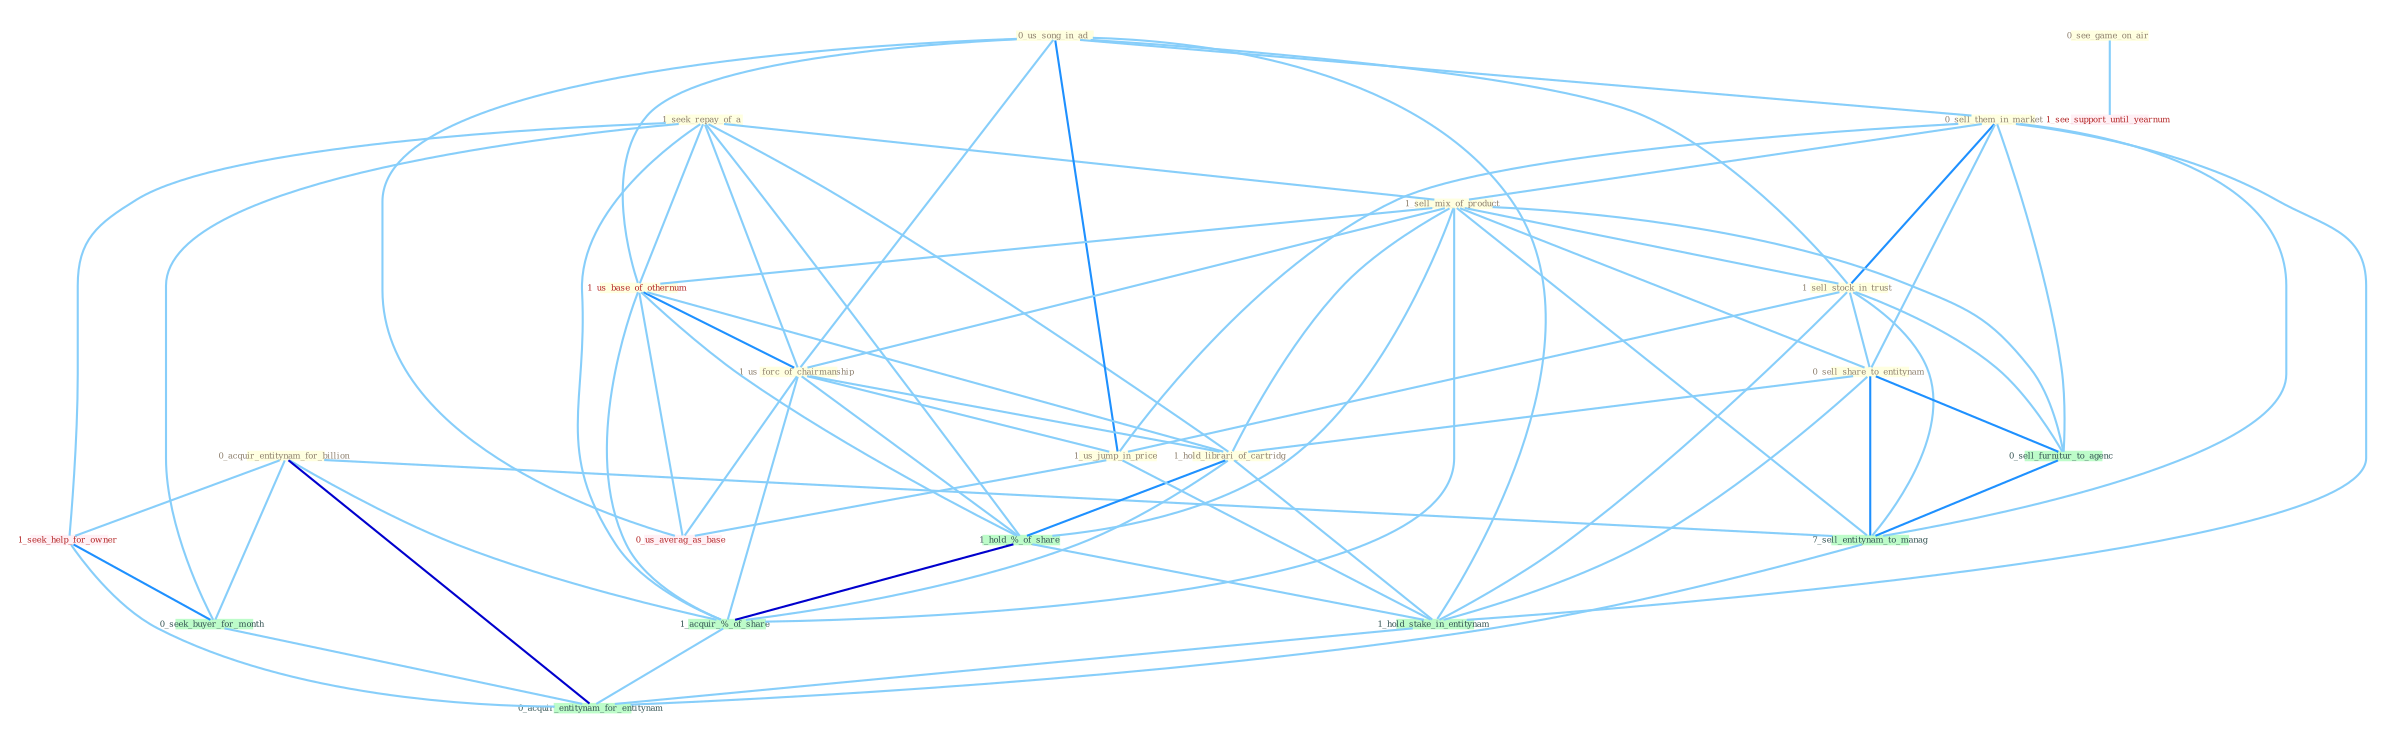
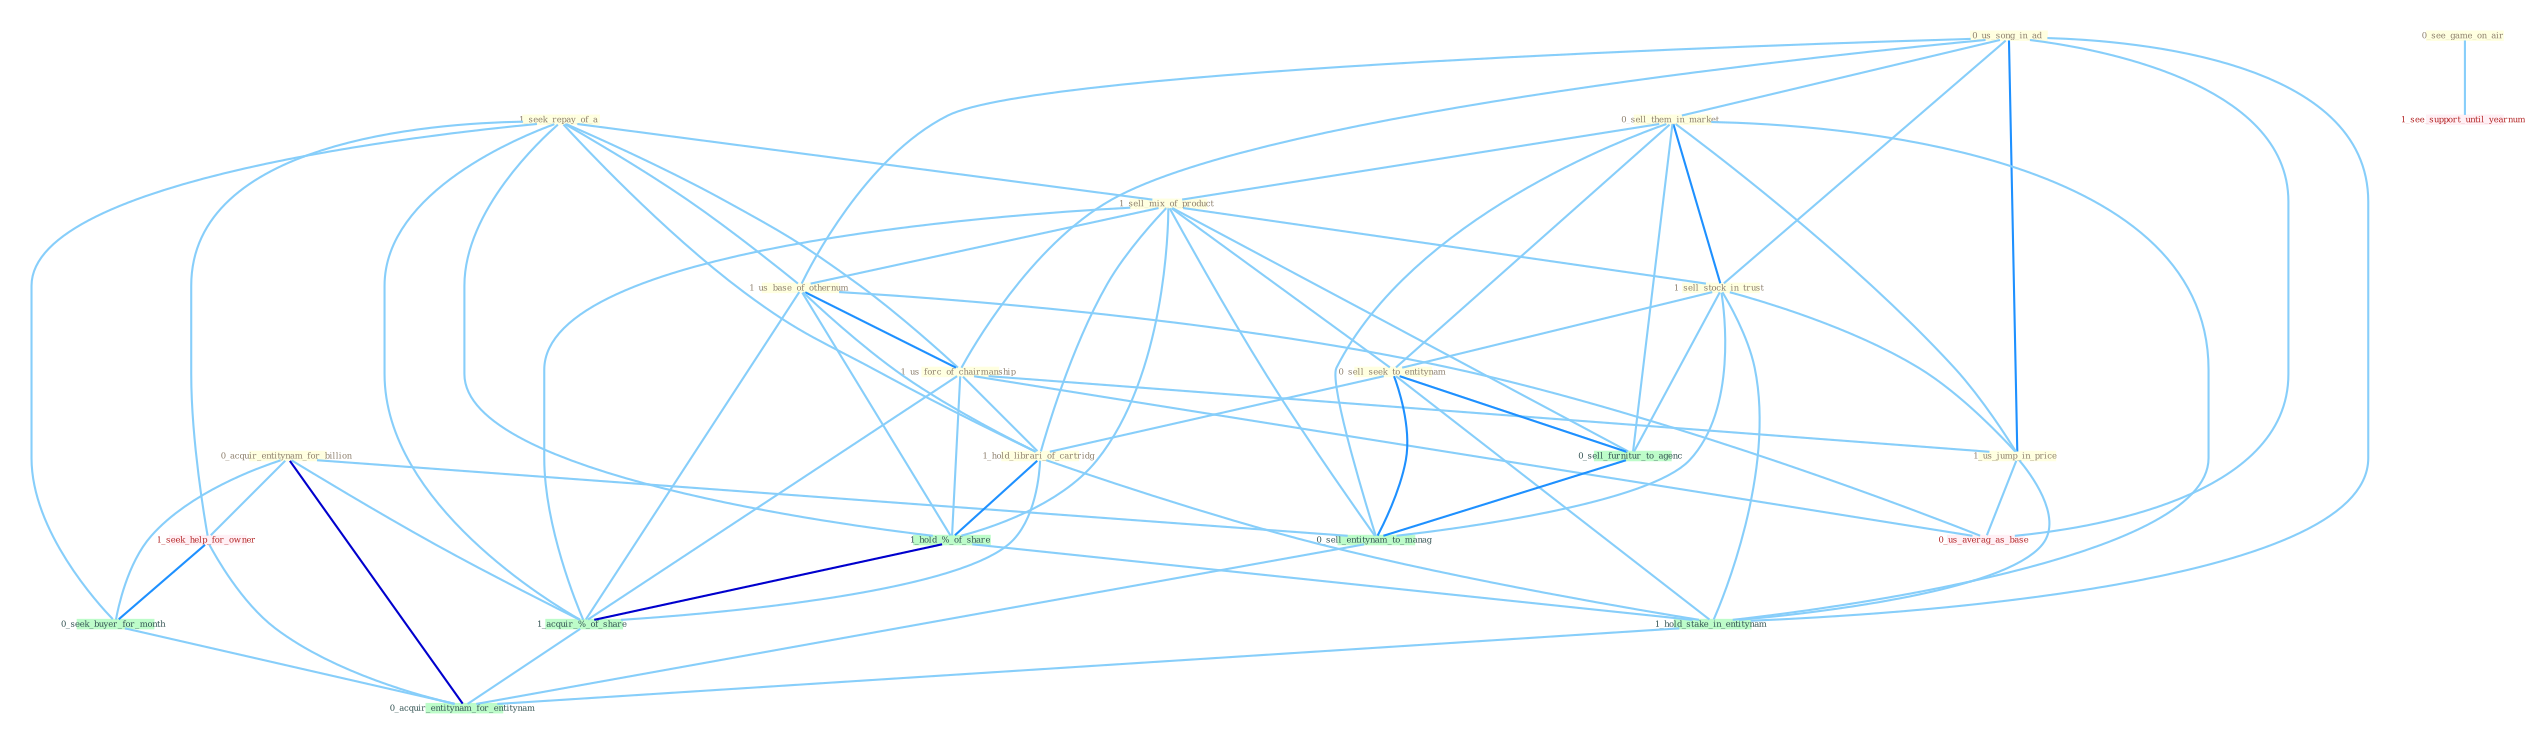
node "1_us_base_of_othernum": fontcolor #b22222 -> #8b7d6b
edge "1_sell_mix_of_product" -- "1_us_forc_of_chairmanship": removed
node "0_sell_share_to_entitynam": label "0_sell_share_to_entitynam" -> "0_sell_seek_to_entitynam"
node "7_sell_entitynam_to_manag": label "7_sell_entitynam_to_manag" -> "0_sell_entitynam_to_manag"
